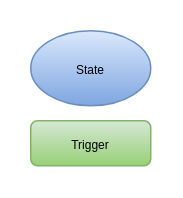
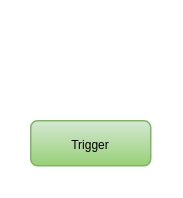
node "State": removed
